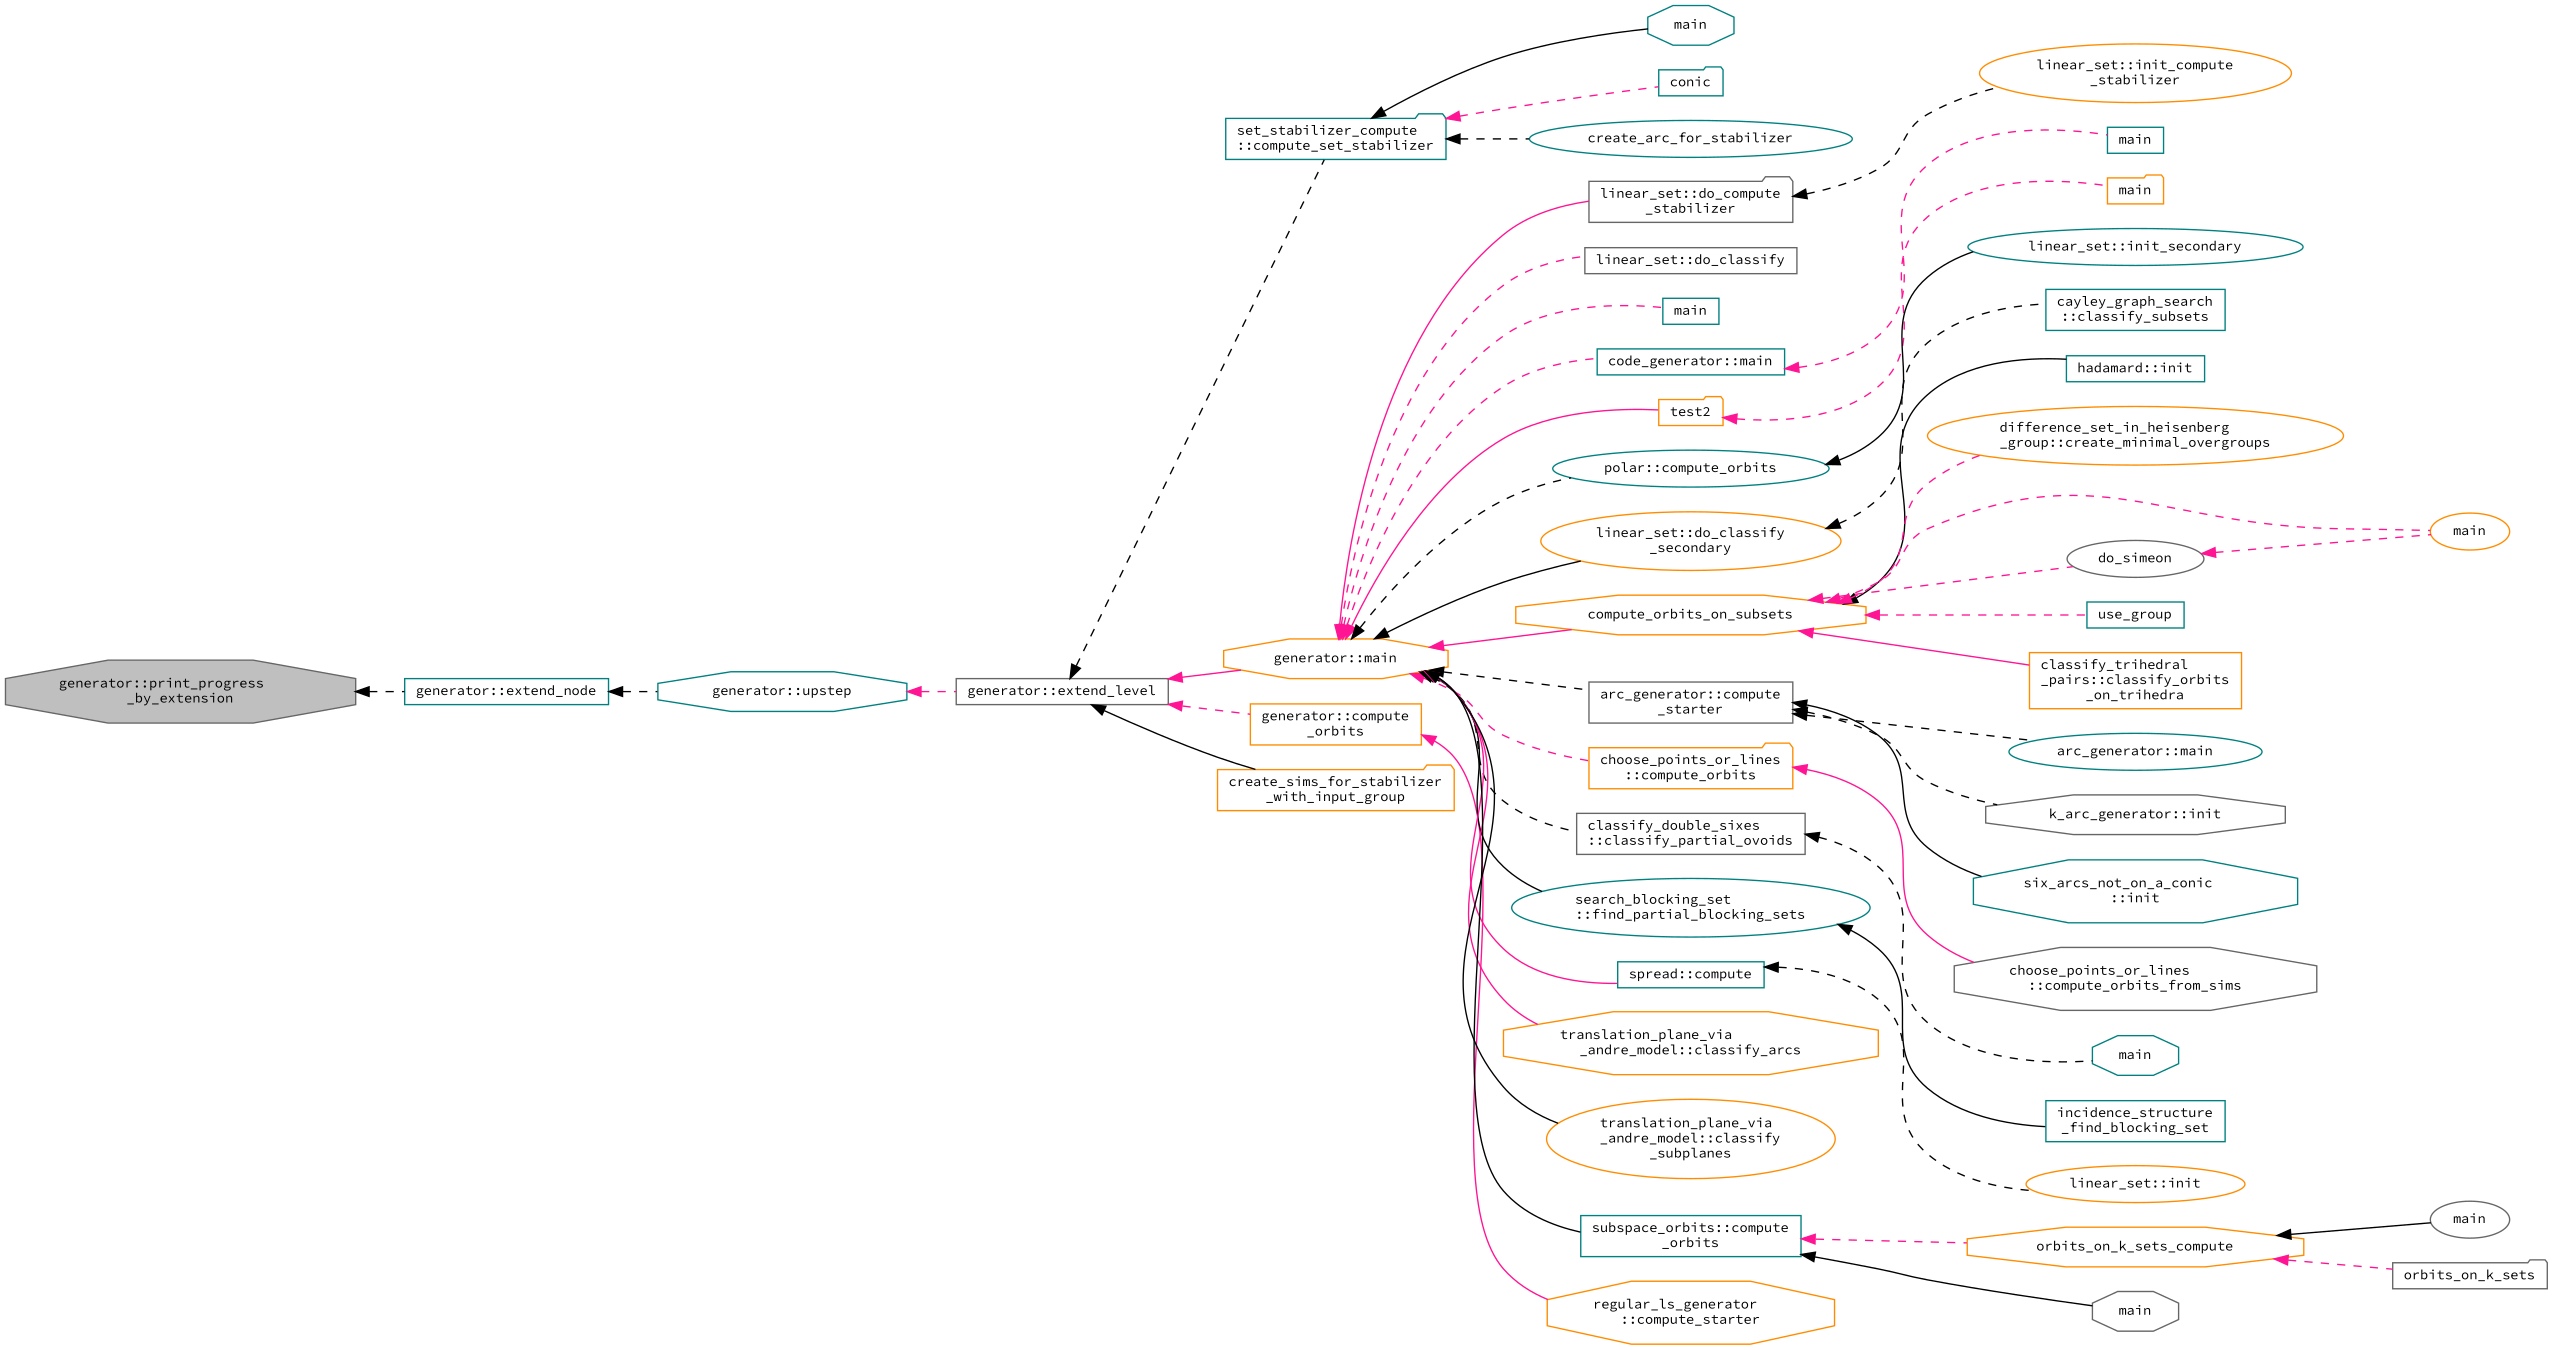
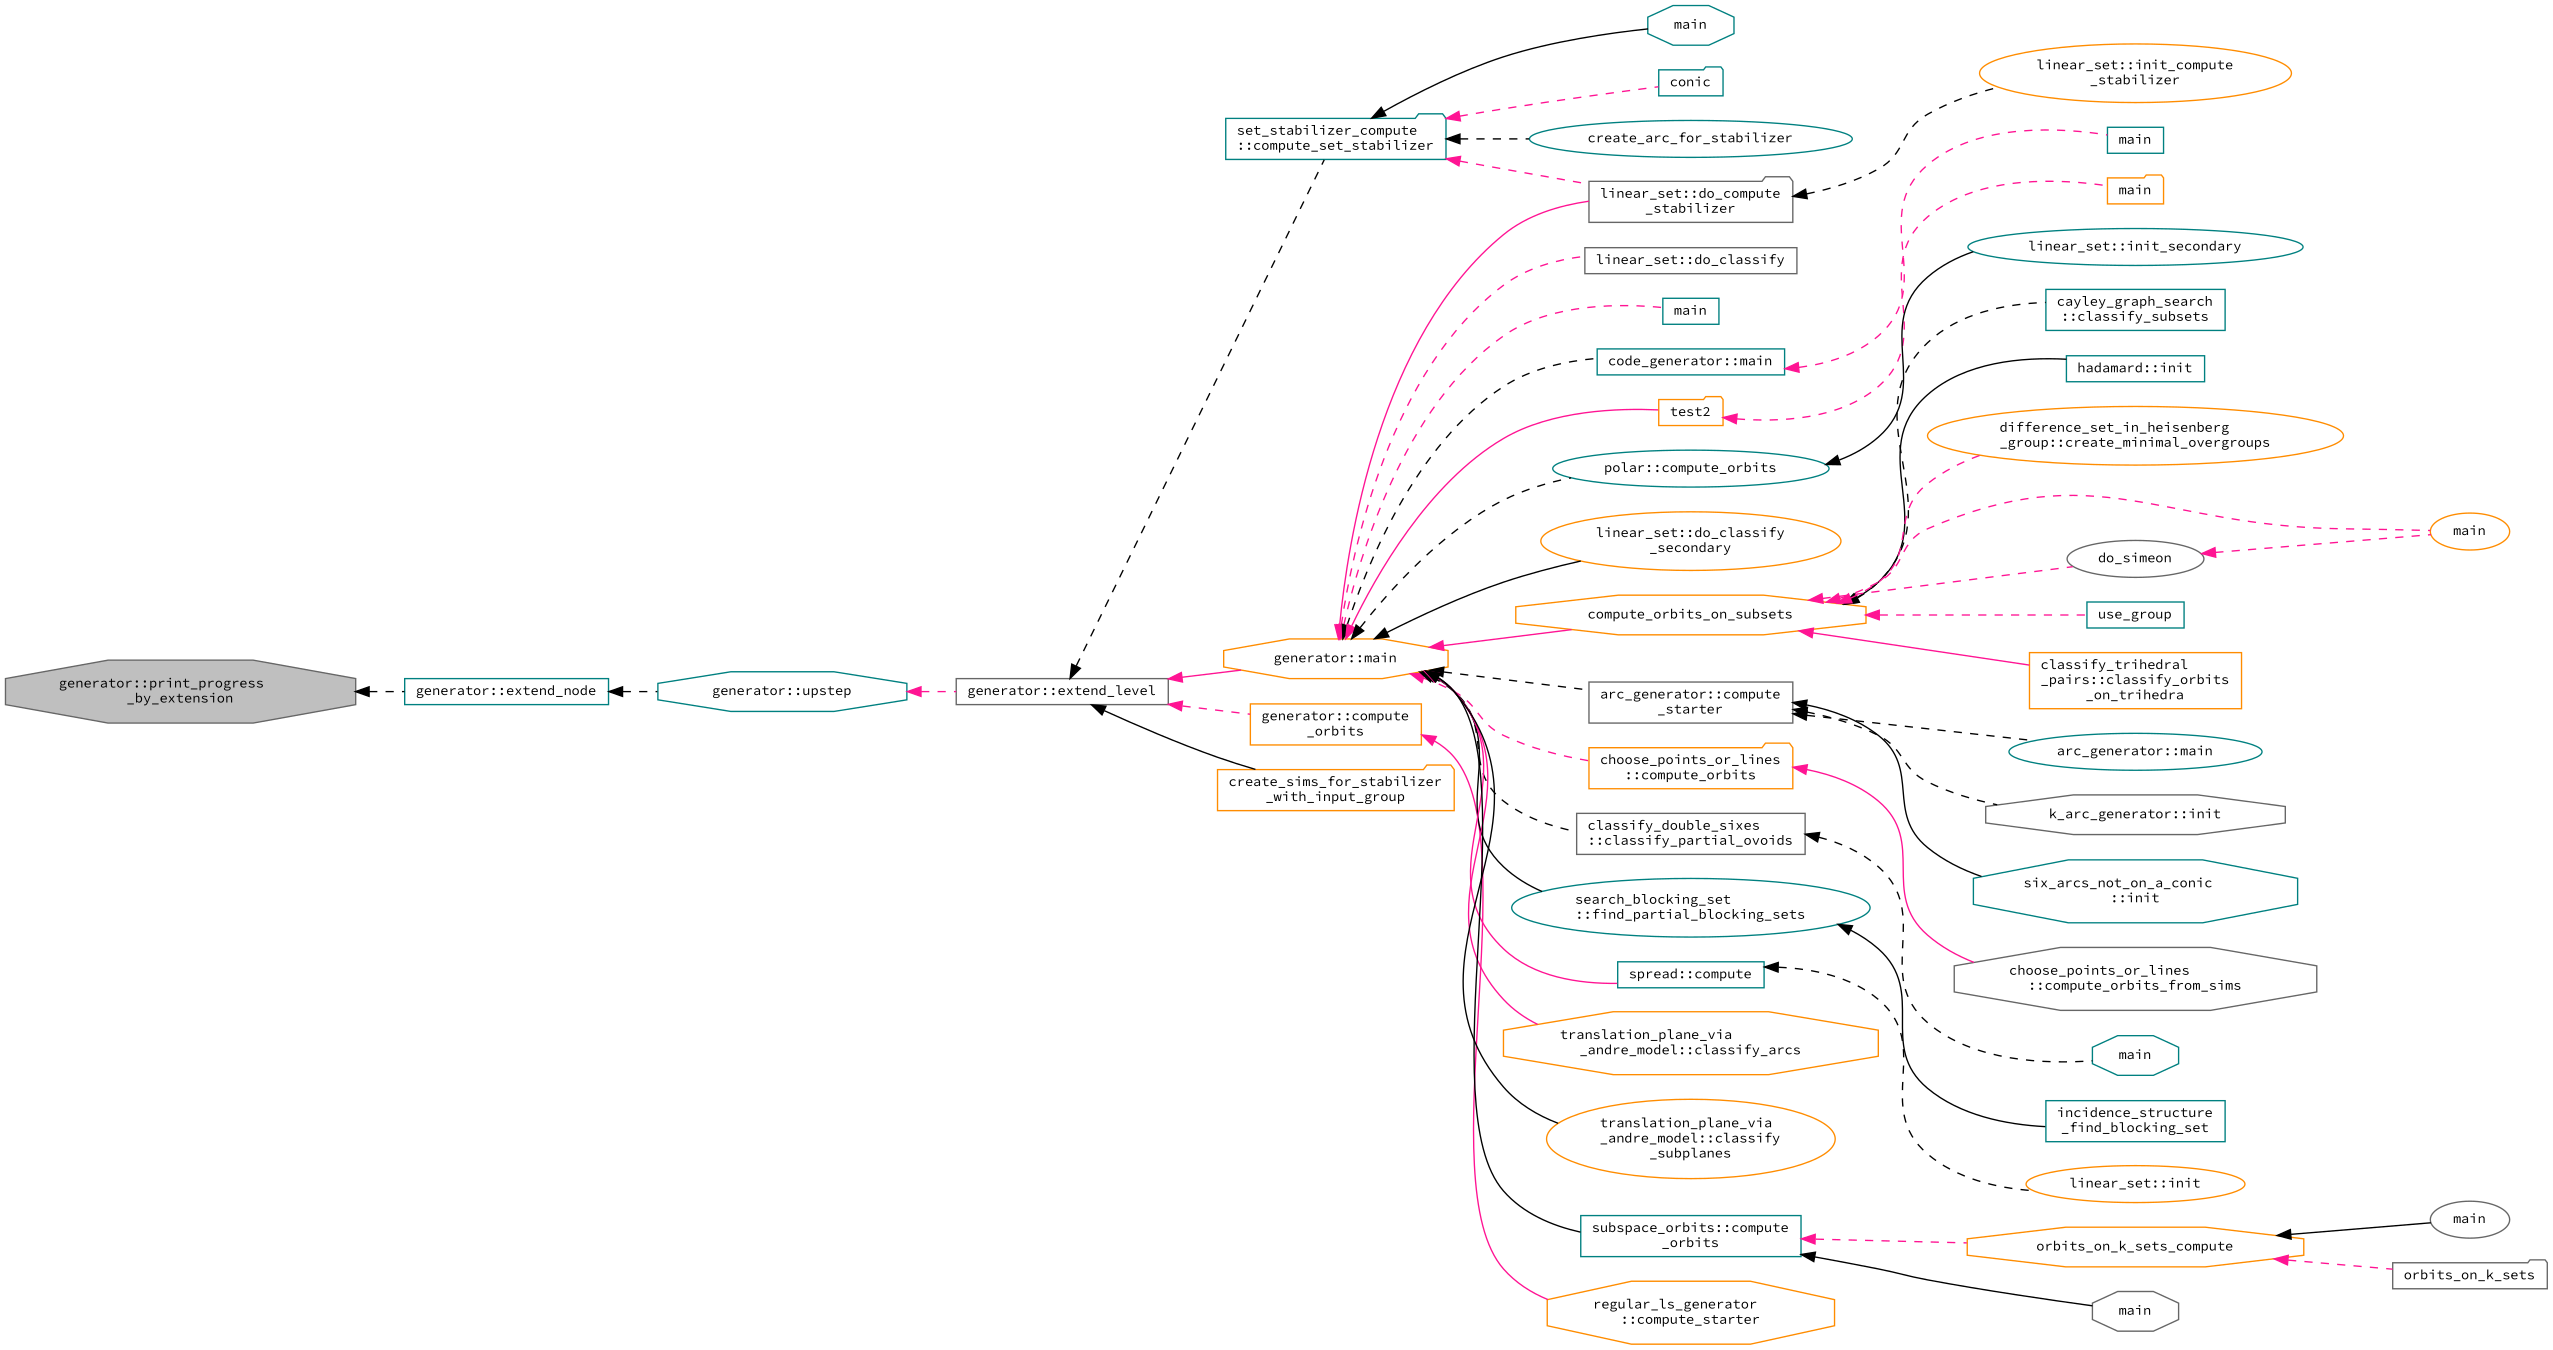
edge "linear_set::do_compute _stabilizer" -> "set_stabilizer_compute ::compute_set_stabilizer": added
edge "cayley_graph_search ::classify_subsets" -> "linear_set::do_classify _secondary": now "cayley_graph_search ::classify_subsets" -> "compute_orbits_on_subsets"
edge "code_generator::main" -> "generator::main": color deeppink -> black
